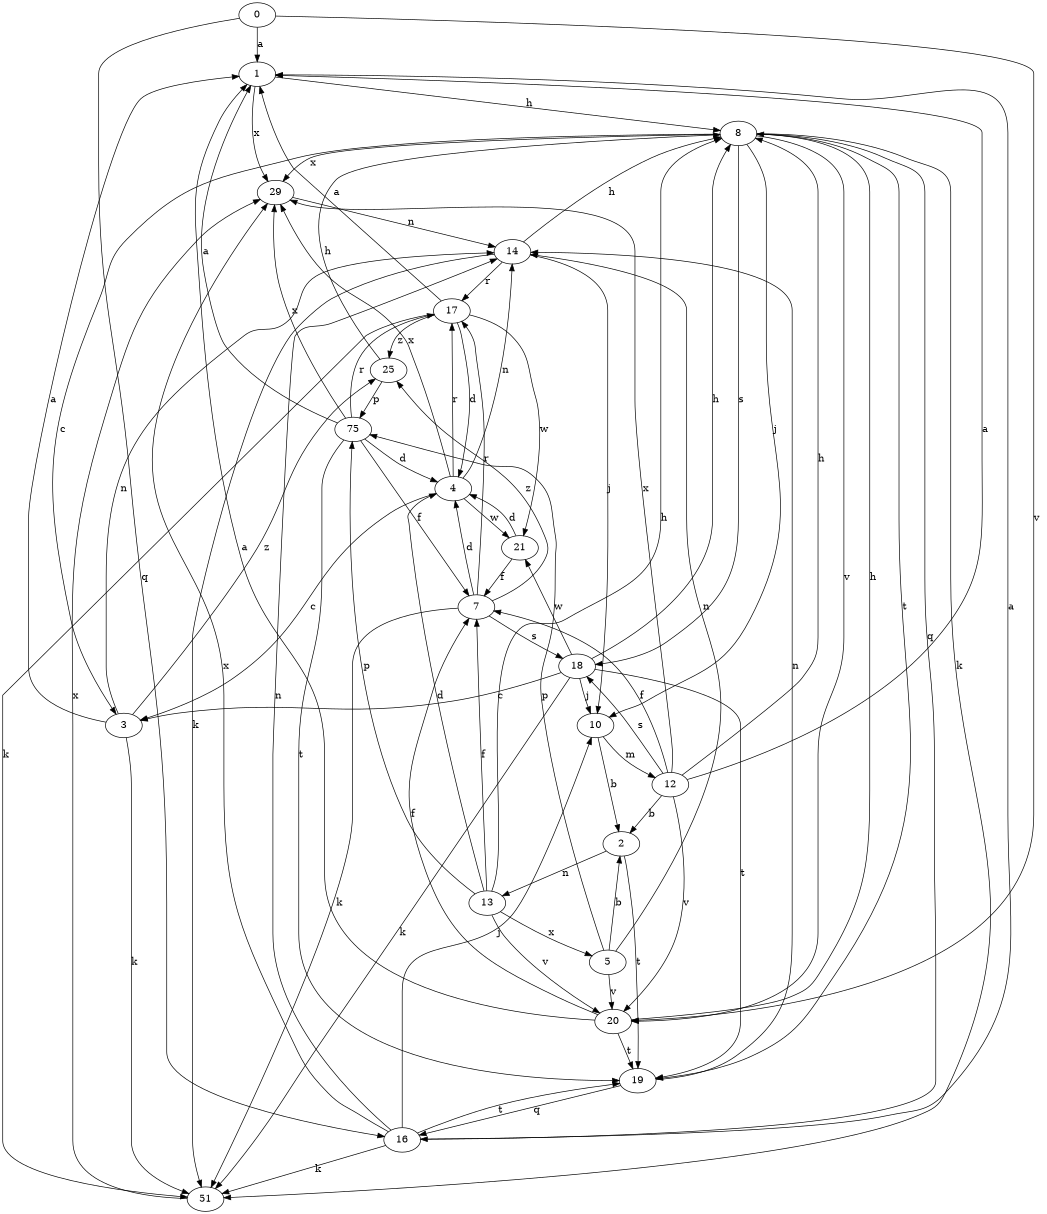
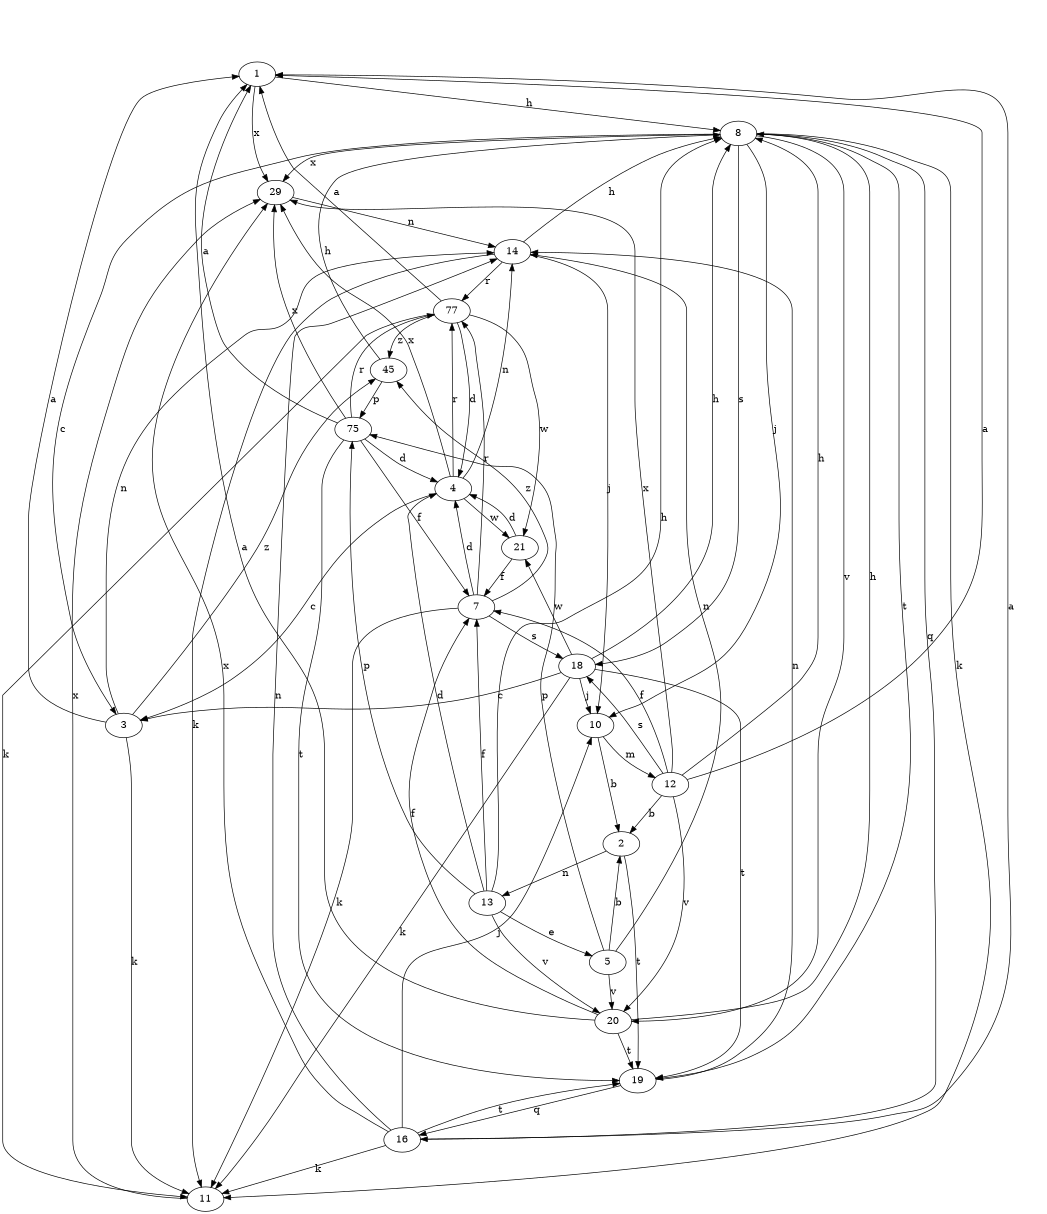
node "0": removed
node "17": label "17" -> "77"
node "25": label "25" -> "45"
edge "13" -> "5": label "x" -> "e"
node "51": label "51" -> "11"
